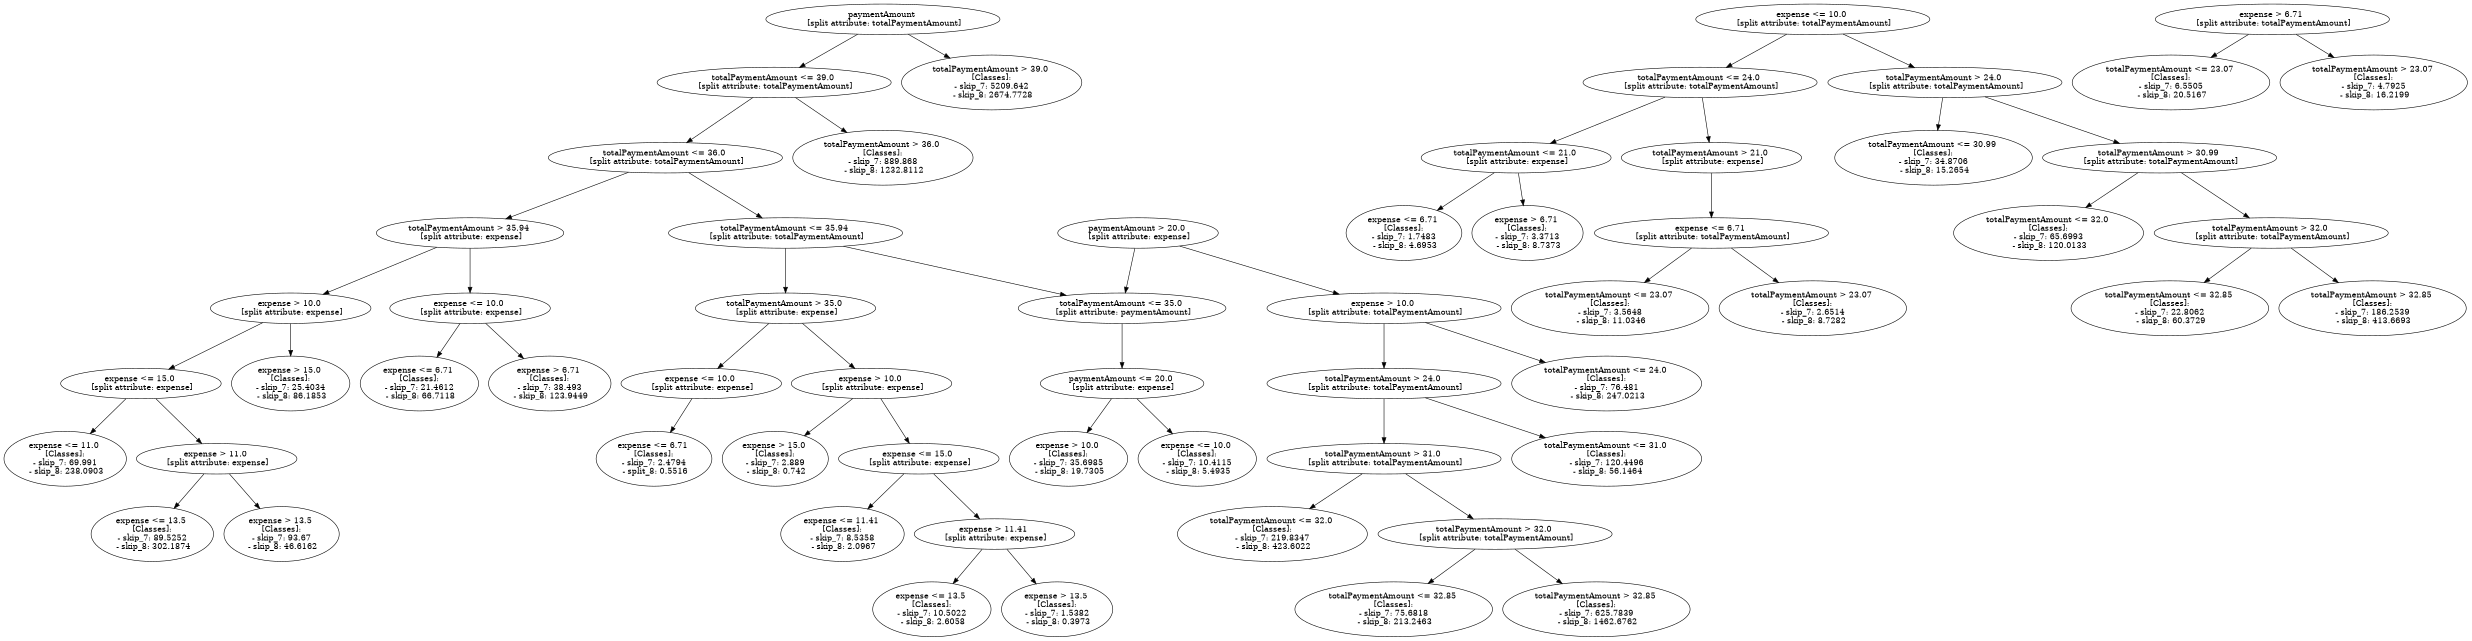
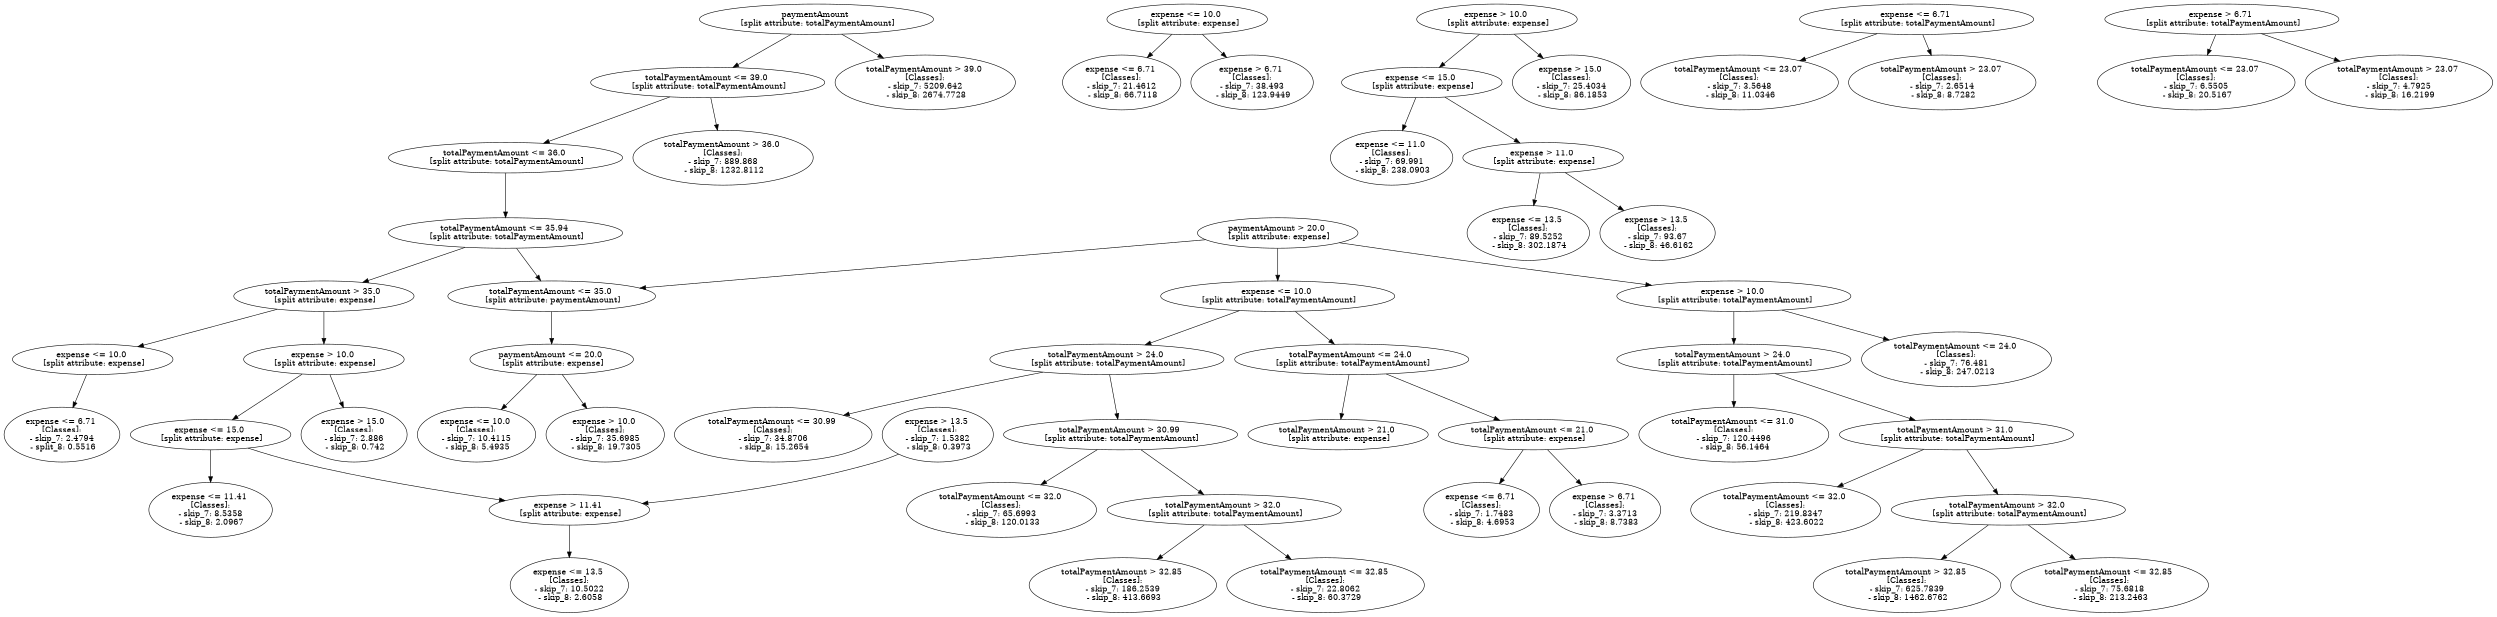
edge "totalPaymentAmount > 21.0 [split attribute: expense]" -> "expense <= 6.71 [split attribute: totalPaymentAmount]": removed
node "totalPaymentAmount > 35.94 [split attribute: expense]": removed
node "expense > 6.71 [Classes]: - skip_7: 3.3713 - skip_8: 8.7373": label "expense > 6.71 [Classes]: - skip_7: 3.3713 - skip_8: 8.7373" -> "expense > 6.71 [Classes]: - skip_7: 3.3713 - skip_8: 8.7383"
edge "paymentAmount > 20.0 [split attribute: expense]" -> "expense <= 10.0 [split attribute: totalPaymentAmount]": added
node "expense > 15.0 [Classes]: - skip_7: 2.889 - skip_8: 0.742": label "expense > 15.0 [Classes]: - skip_7: 2.889 - skip_8: 0.742" -> "expense > 15.0 [Classes]: - skip_7: 2.886 - skip_8: 0.742"
edge "expense > 11.41 [split attribute: expense]" -> "expense > 13.5 [Classes]: - skip_7: 1.5382 - skip_8: 0.3973": reversed
